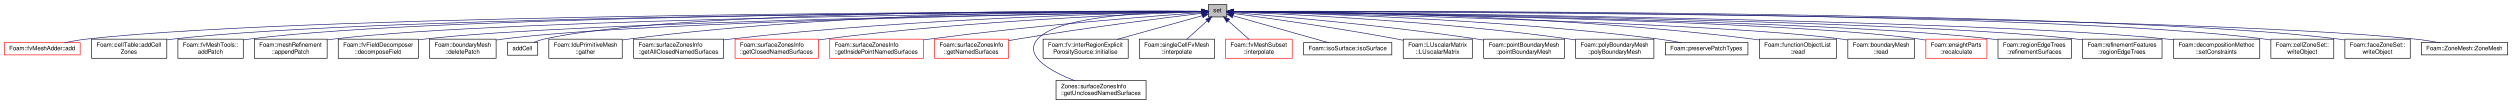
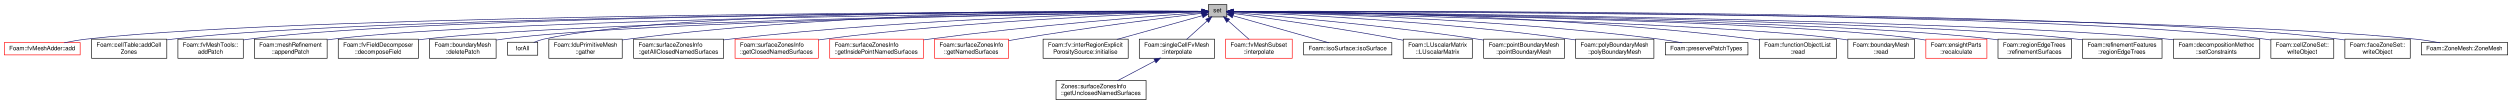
edge "Zones::surfaceZonesInfo ::getUnclosedNamedSurfaces" -> "set": now "Zones::surfaceZonesInfo ::getUnclosedNamedSurfaces" -> "Foam::singleCellFvMesh ::interpolate"
node "addCell": label "addCell" -> "forAll"
